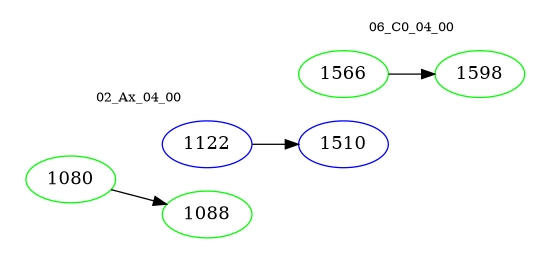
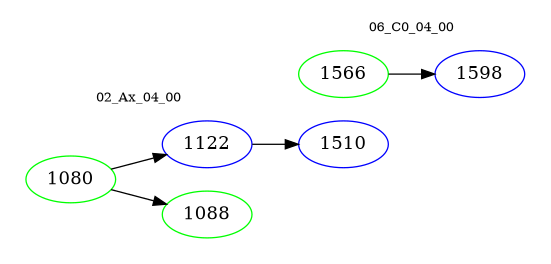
node "1598": color green -> blue
edge "1080" -> "1122": added
